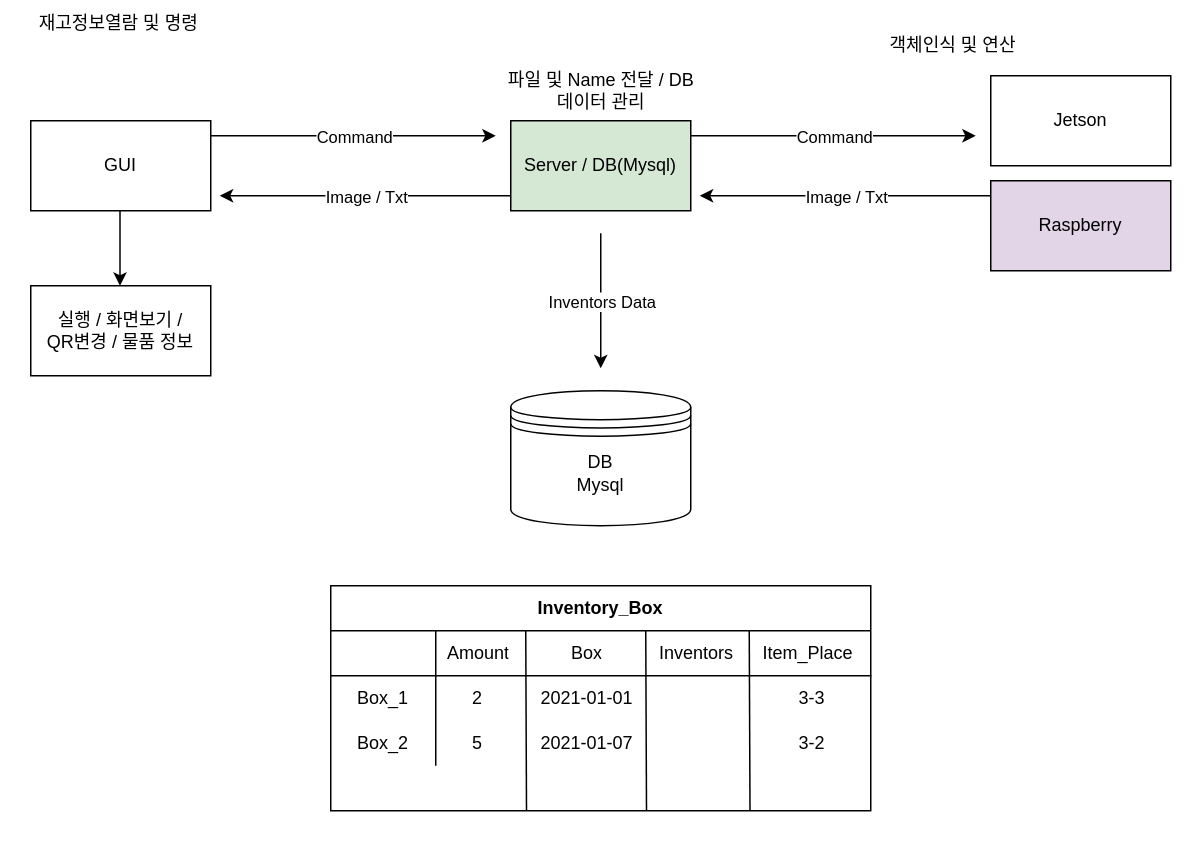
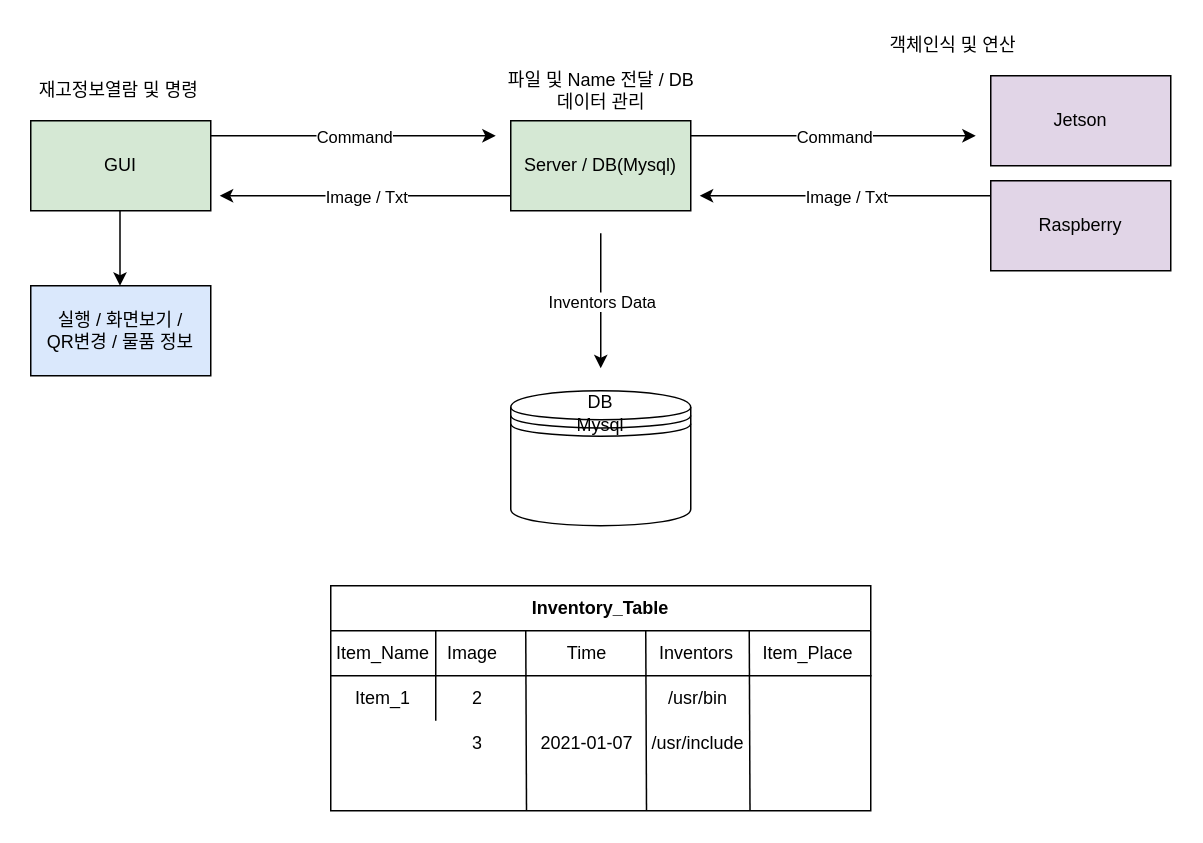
node "재고정보열람 및 명령": moved (121, 23) -> (121, 91)
node "Jetson": fillcolor #ffffff -> #e1d5e7
node "GUI": fillcolor #ffffff -> #d5e8d4
node "실행 / 화면보기 / QR변경 / 물품 정보": fillcolor #ffffff -> #dae8fc
node "DB Mysql": moved (601, 473) -> (601, 413)
node "Inventory_Box": label "Inventory_Box" -> "Inventory_Table"
node "Item_Name": added
node "Amount": label "Amount" -> "Image"
node "Box": label "Box" -> "Time"
node "Box_1": label "Box_1" -> "Item_1"
node "2021-01-01": removed
node "/usr/bin": added
node "3-3": removed
node "Box_2": removed
node "5": label "5" -> "3"
node "/usr/include": added
node "3-2": removed
